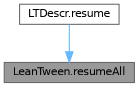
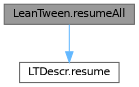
edge "LTDescr.resume" -> "LeanTween.resumeAll": reversed
